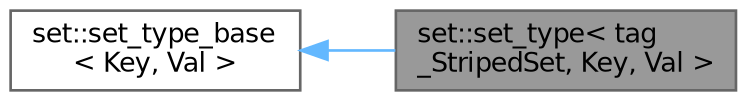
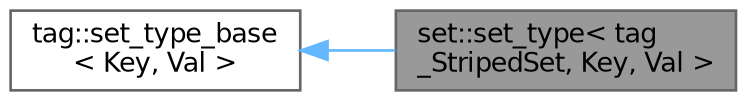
node "set::set_type_base < Key, Val >": label "set::set_type_base < Key, Val >" -> "tag::set_type_base < Key, Val >"
